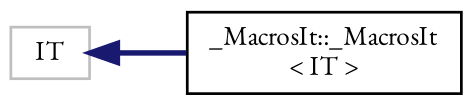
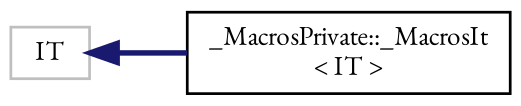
node "_MacrosIt::_MacrosIt < IT >": label "_MacrosIt::_MacrosIt < IT >" -> "_MacrosPrivate::_MacrosIt < IT >"
